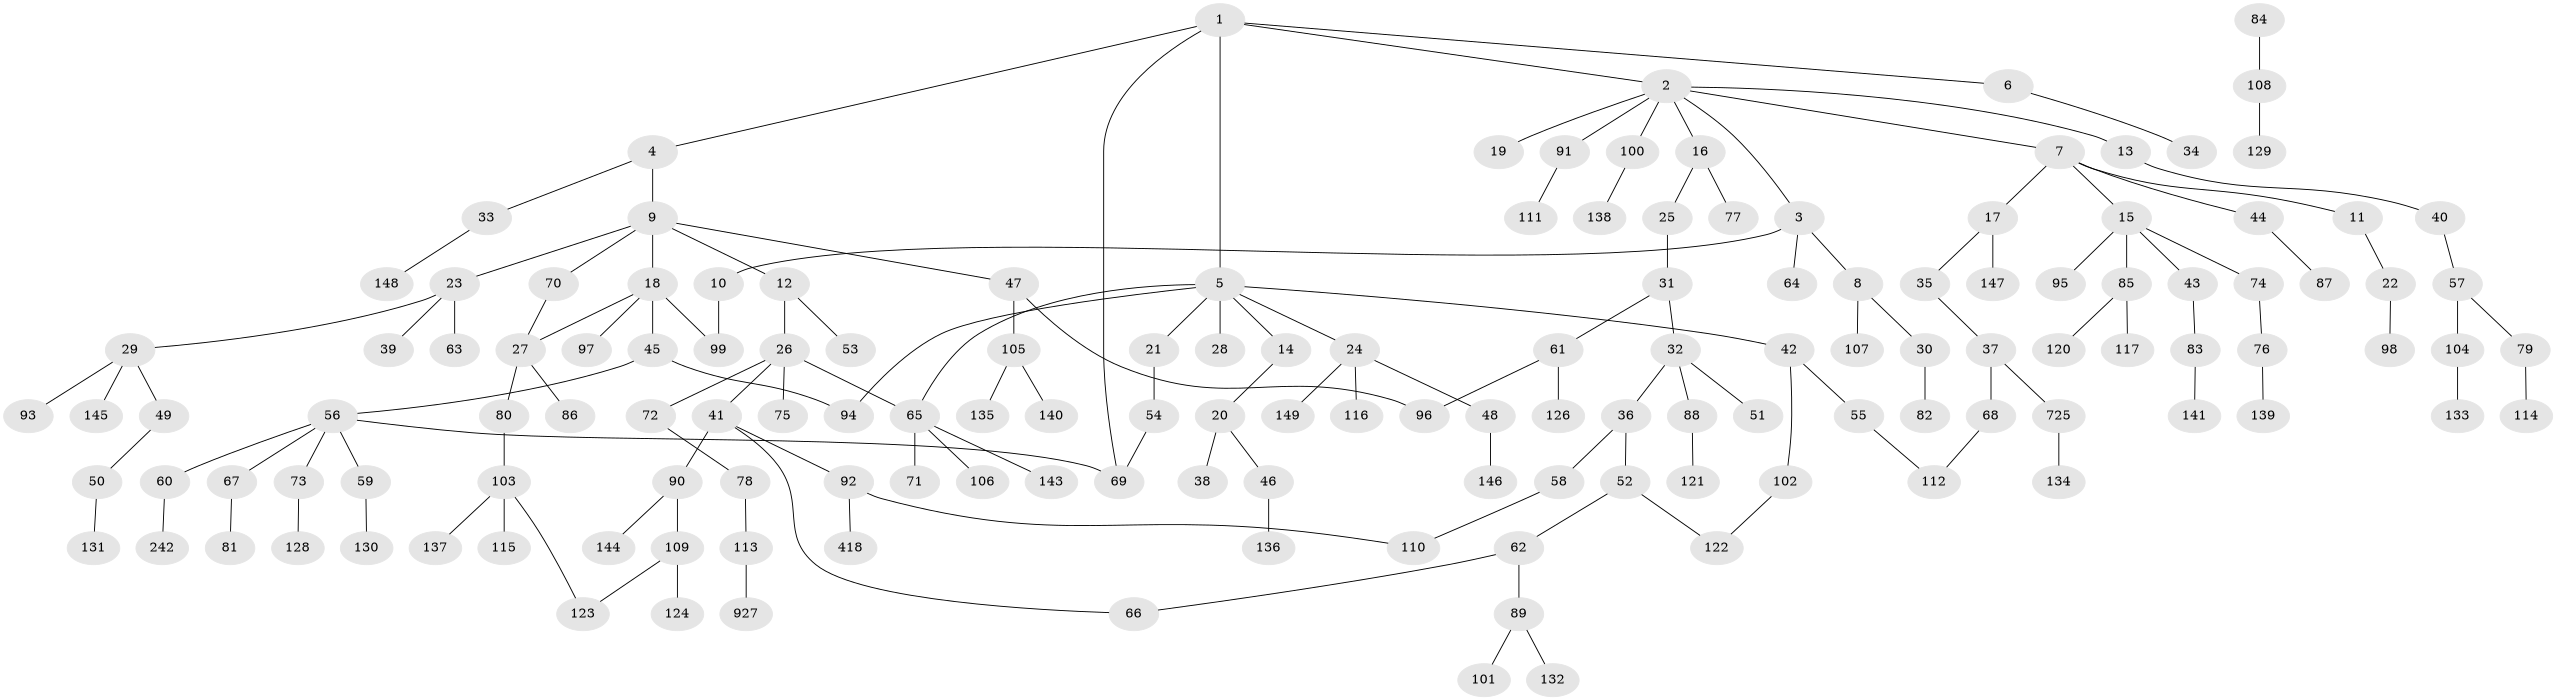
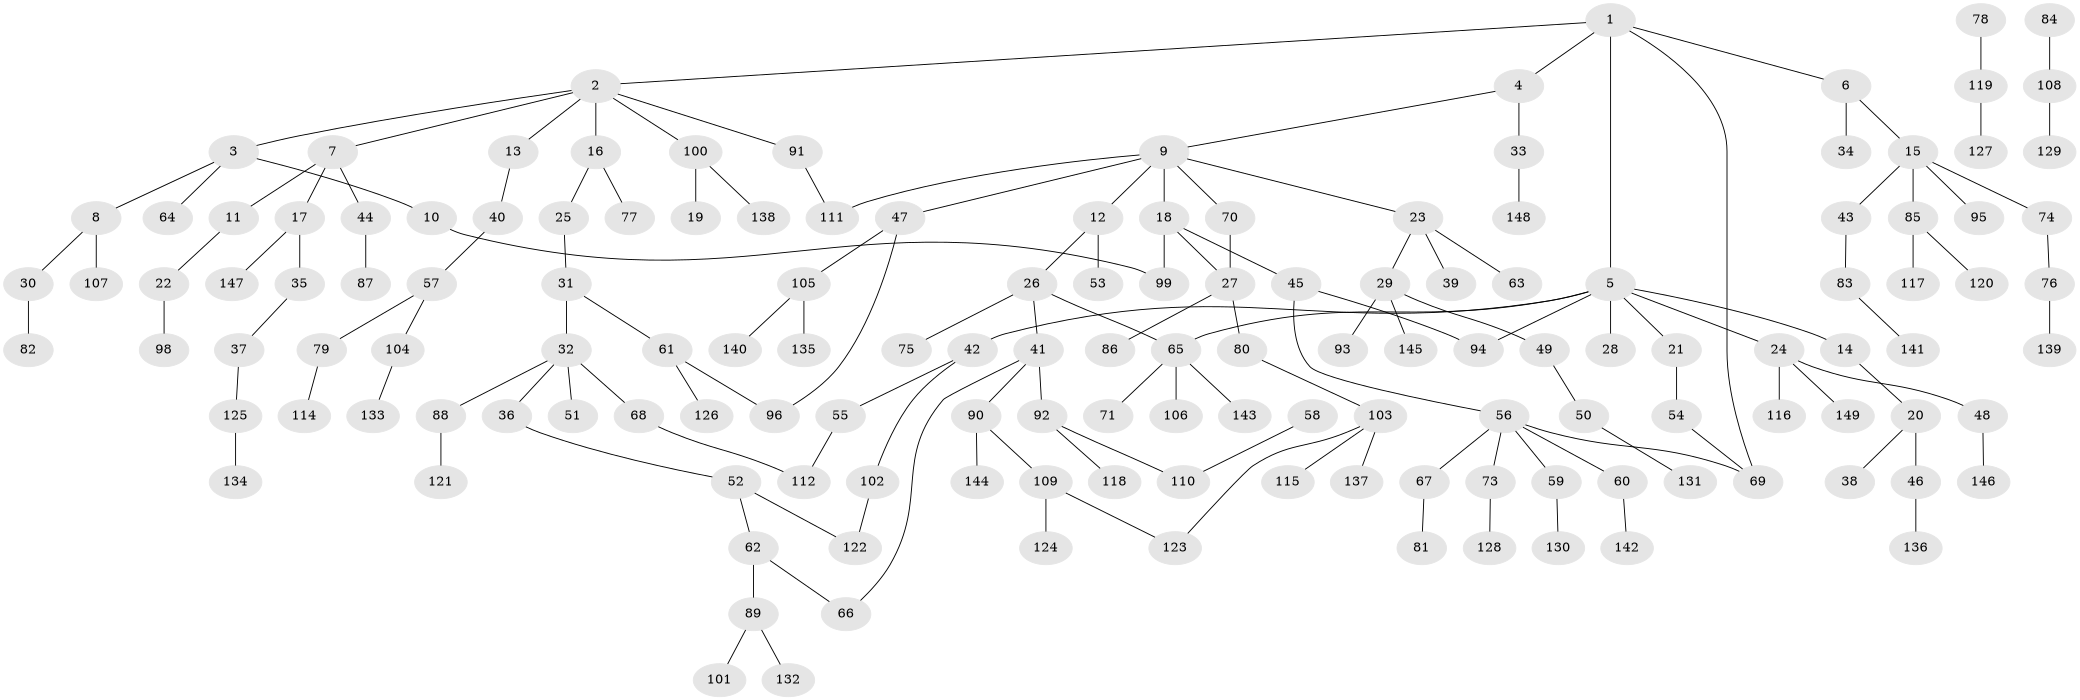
edge "2" -- "19": now "100" -- "19"
edge "9" -- "111": added
edge "7" -- "15": now "6" -- "15"
node "97": removed
edge "37" -- "68": now "32" -- "68"
node "72": removed
node "725": label "725" -> "125"
edge "36" -- "58": removed
node "242": label "242" -> "142"
node "113": label "113" -> "119"
node "418": label "418" -> "118"
node "927": label "927" -> "127"
